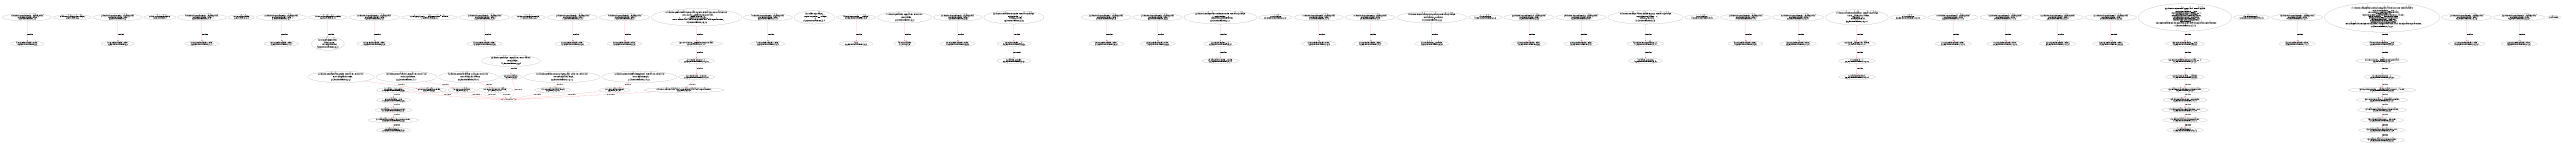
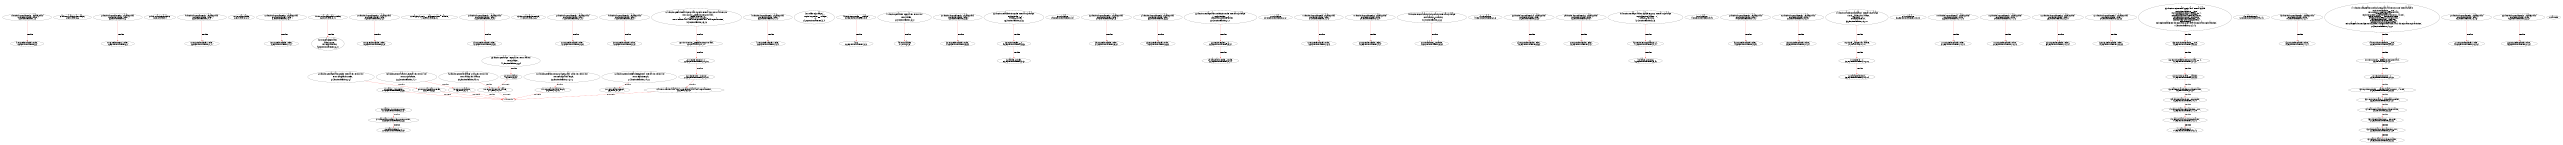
node "53_ onlyManager 295-expression_statement-54-54": added
node "7_ msg.sender.transfer(1 ether); 38-expression_statement-8-8": label "7_ msg.sender.transfer(1 ether); 38-expression_statement-8-8" -> "7_ msg.sender.memory(1 ether); 38-expression_statement-8-8"
edge "55_ require(newfee >= 0); 298-expression_statement-56-56" -> "56_ hashfee = newfee; 305-expression_statement-57-57": label "return_exit" -> "next_line"
edge "87_ return manager; 450-return-88-88" -> "0_ exit_node": now "87_ return manager; 450-return-88-88" -> "100_ return address(this).balance; 514-return-101-101"
edge "75_ return contractactive; 395-return-76-76" -> "0_ exit_node": label "return_exit" -> "next_line"
edge "120_ return HashListLength; 623-return-121-121" -> "0_ exit_node": removed, label "return_exit"
node "35_ contractactive = true; 216-expression_statement-36-36": removed
